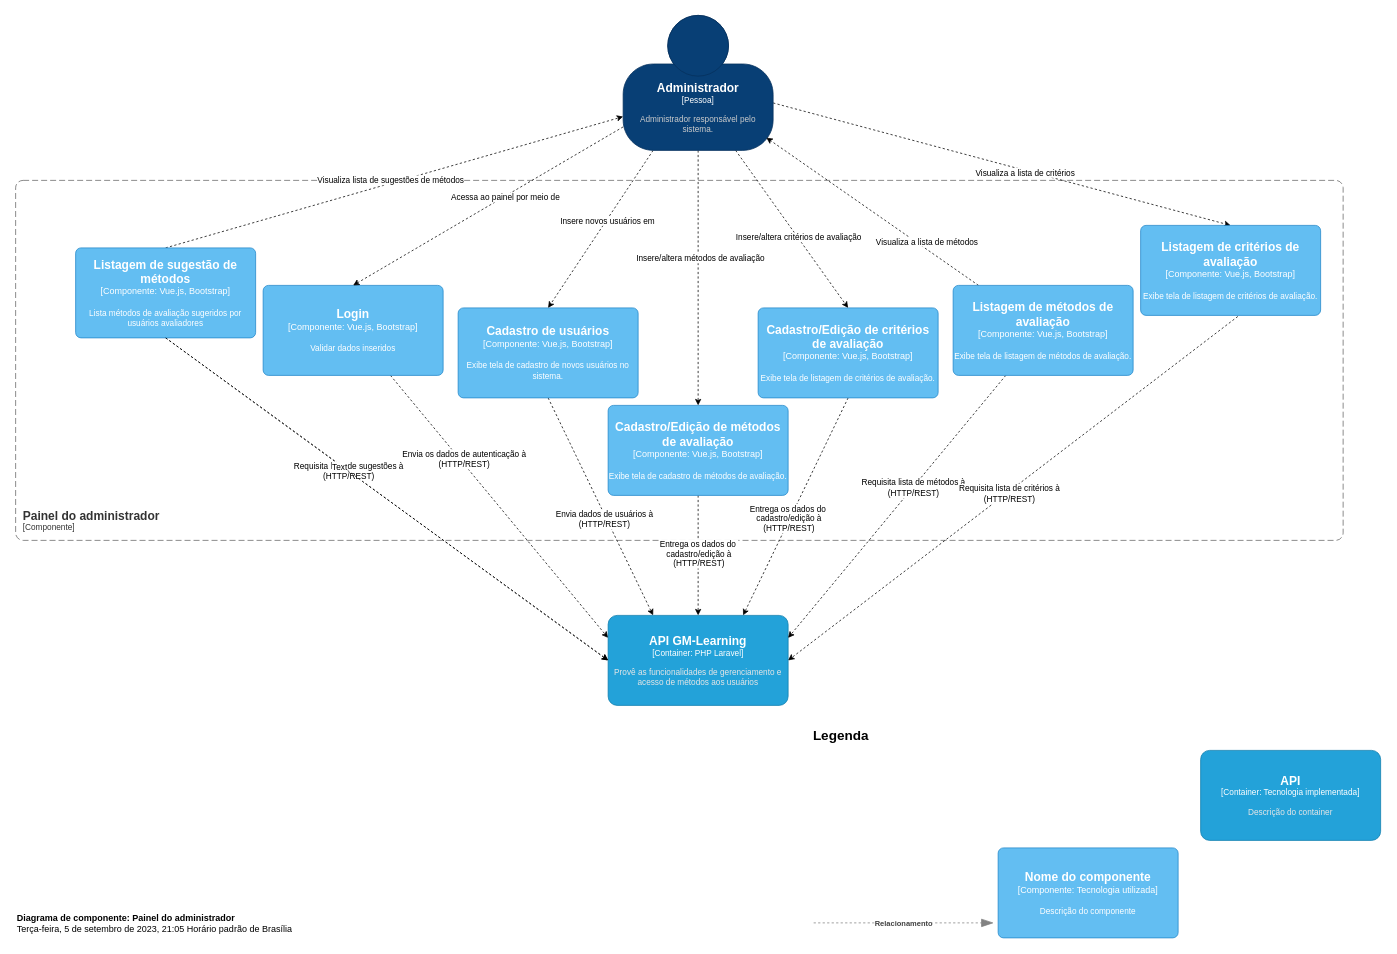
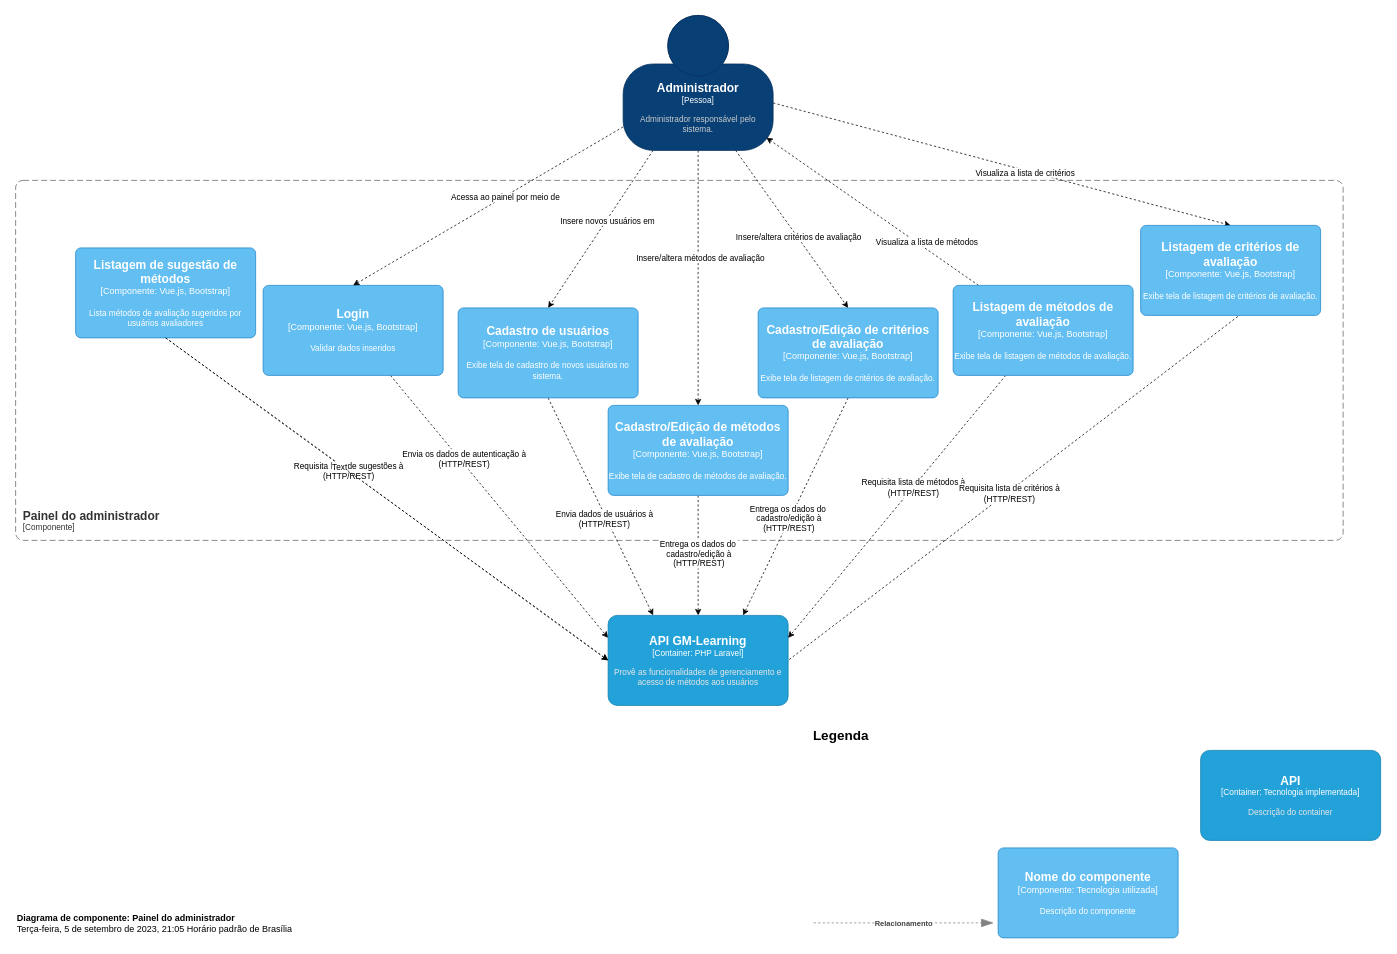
edge "Listagem de sugestão de métodos [Componente: Vue.js, Bootstrap] Lista métodos de avaliação sugeridos por usuários avaliadores" -> "Administrador [Pessoa] Administrador responsável pelo sistema.": removed, label "Visualiza lista de sugestões de métodos"
edge "Listagem de critérios de avaliação [Componente: Vue.js, Bootstrap] Exibe tela de listagem de critérios de avaliação." -> "API GM-Learning [Container: PHP Laravel] Provê as funcionalidades de gerenciamento e acesso de métodos aos usuários": arrowhead classic -> none
